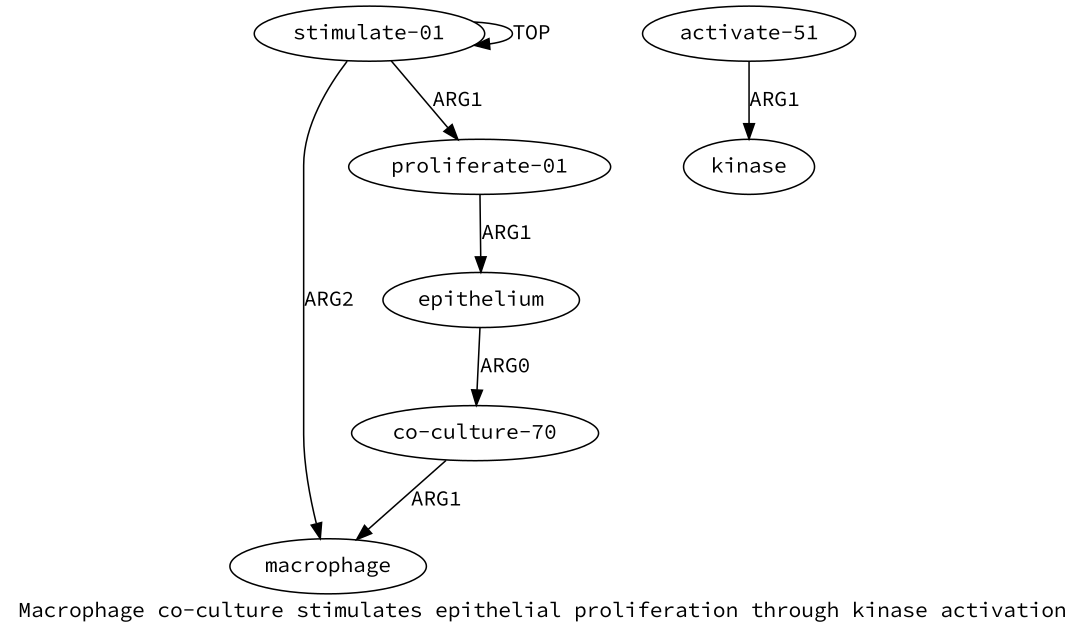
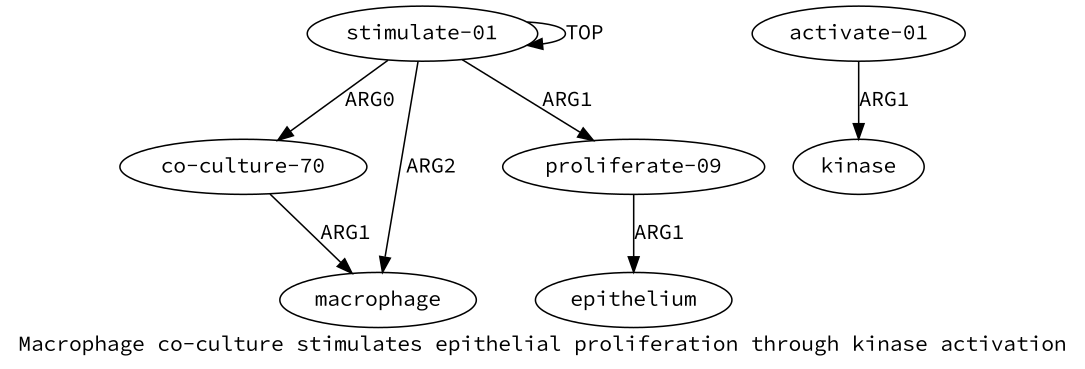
node "activate-51": label "activate-51" -> "activate-01"
node "proliferate-01": label "proliferate-01" -> "proliferate-09"
edge "epithelium" -> "co-culture-70": now "stimulate-01" -> "co-culture-70"
